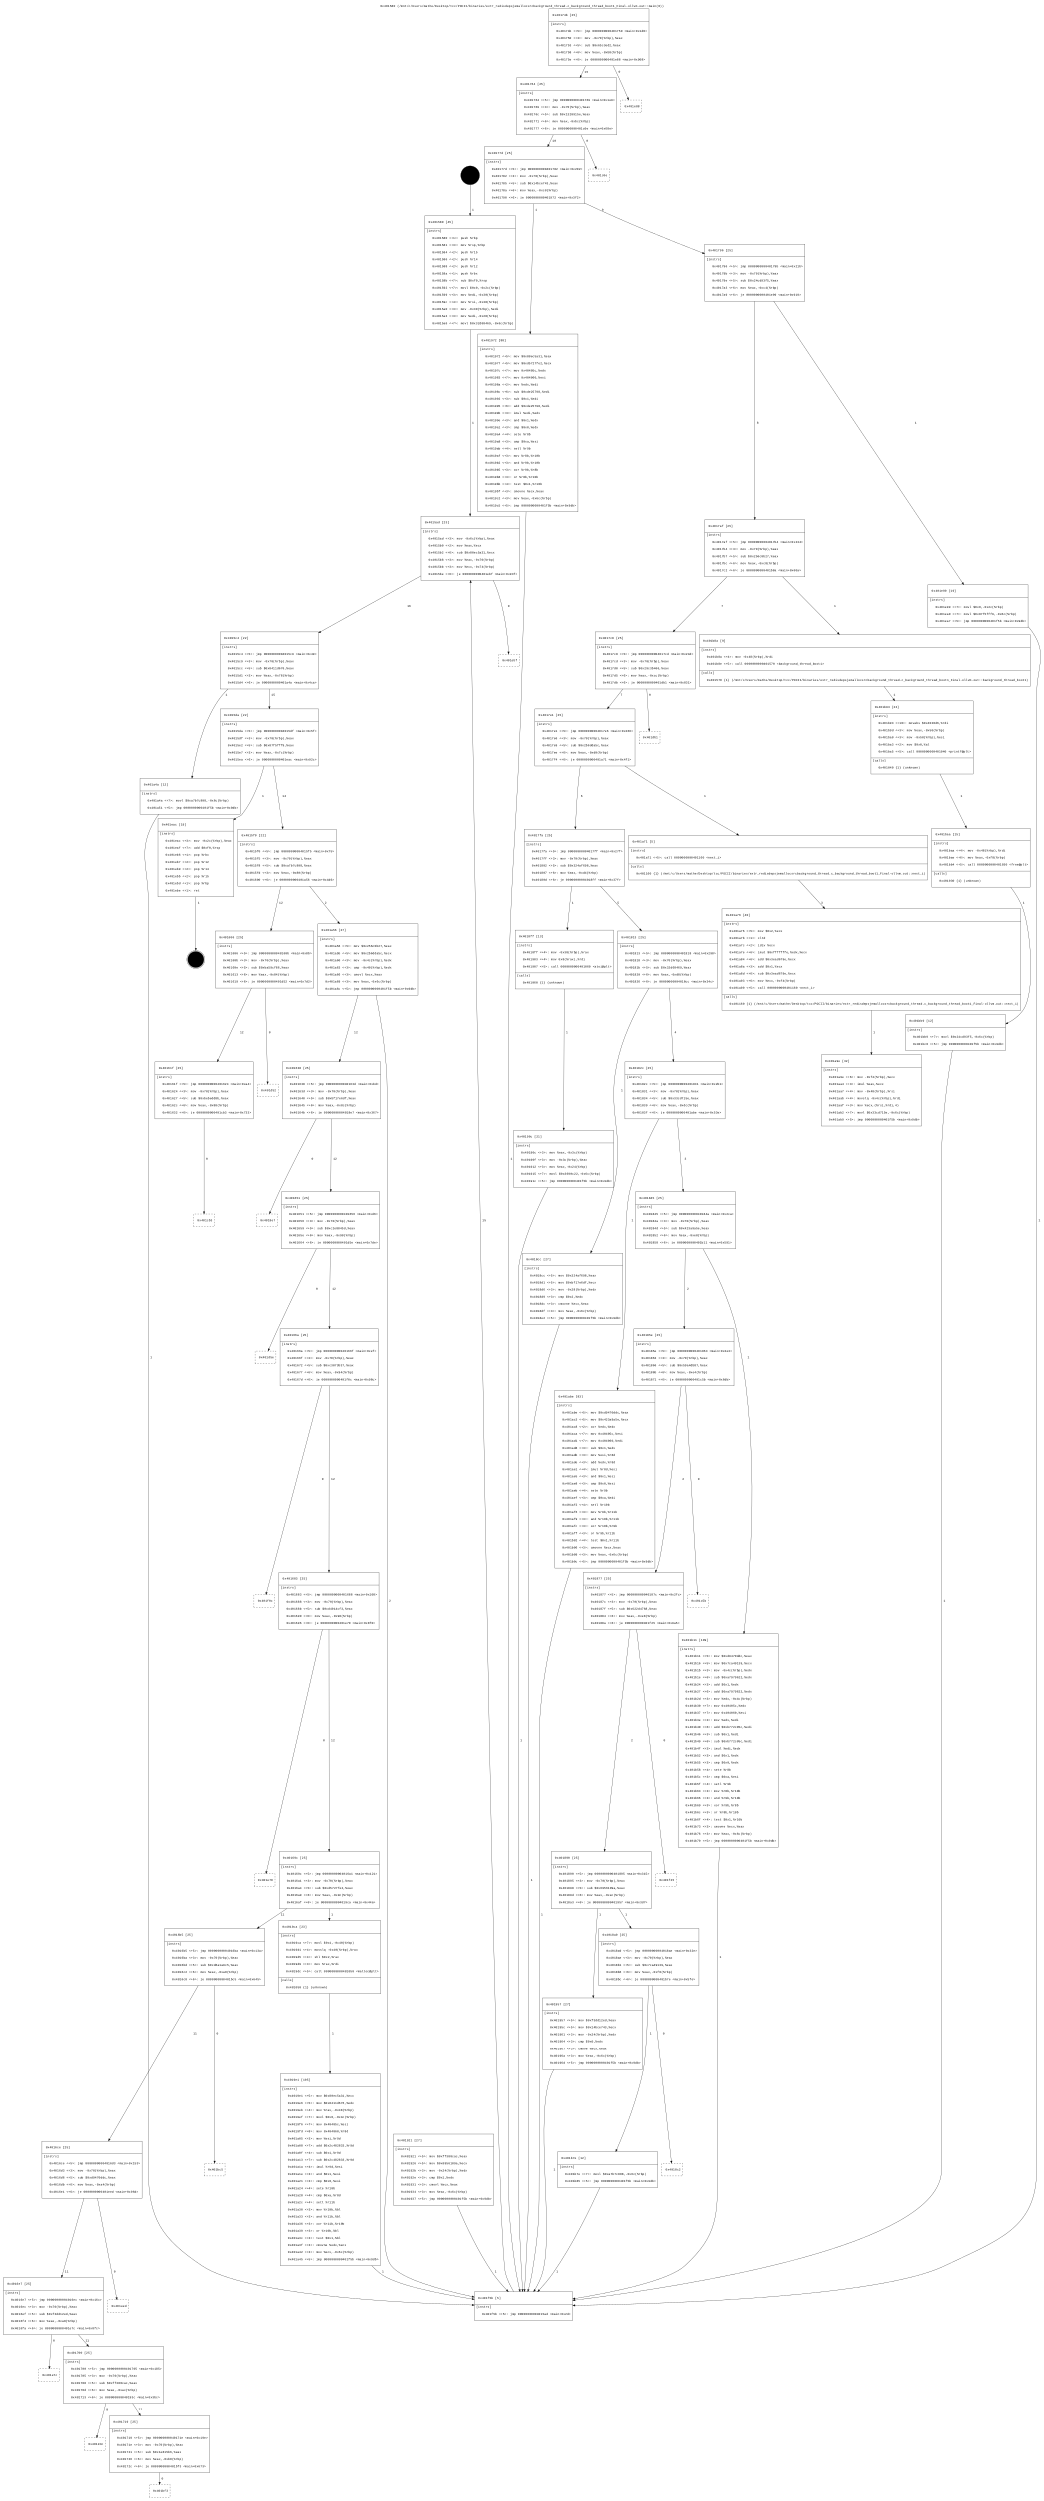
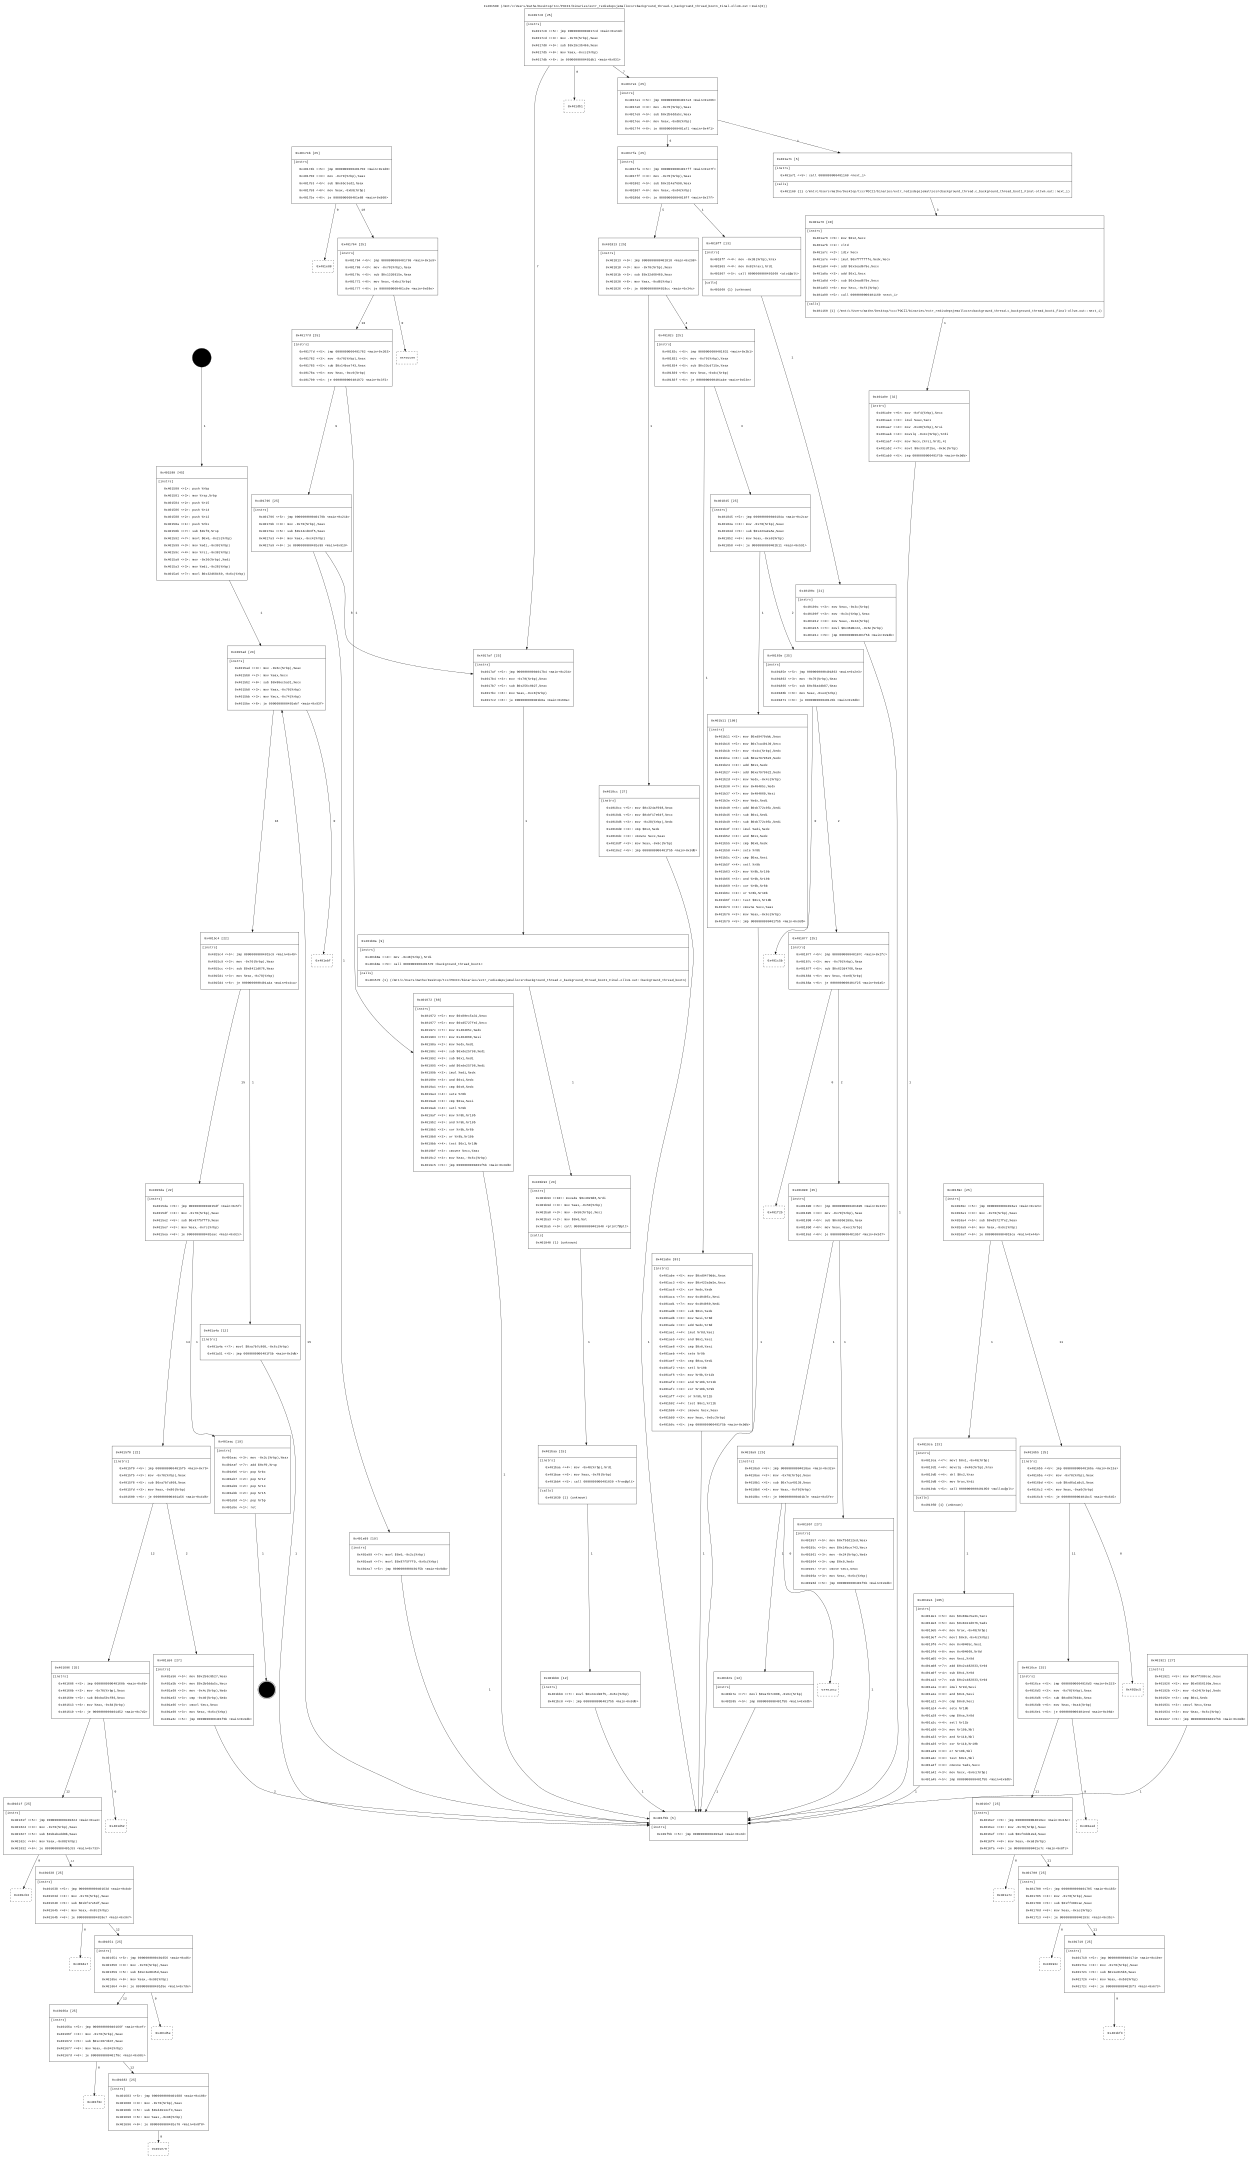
edge "0x4017af [25]" -> "0x4017c8 [25]": reversed
edge "0x401a56 [27]" -> "0x401638 [25]": now "0x40161f [25]" -> "0x401638 [25]"
edge "0x401a9e [32]" -> "0x401f5b [5]": added, label "1"
edge "0x401683 [25]" -> "0x40169c [25]": removed, label "12"
